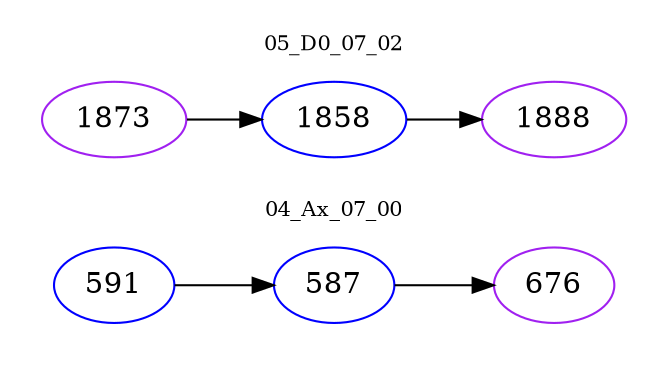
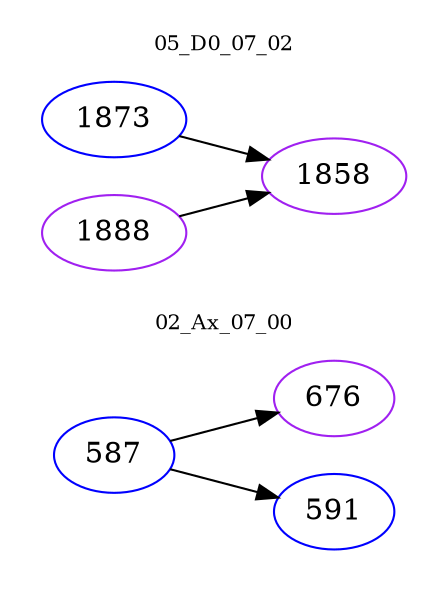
node "1873": color purple -> blue
node "1858": color blue -> purple
edge "1858" -> "1888": reversed
cluster "04_Ax_07_00": label "04_Ax_07_00" -> "02_Ax_07_00"
edge "591" -> "587": reversed
